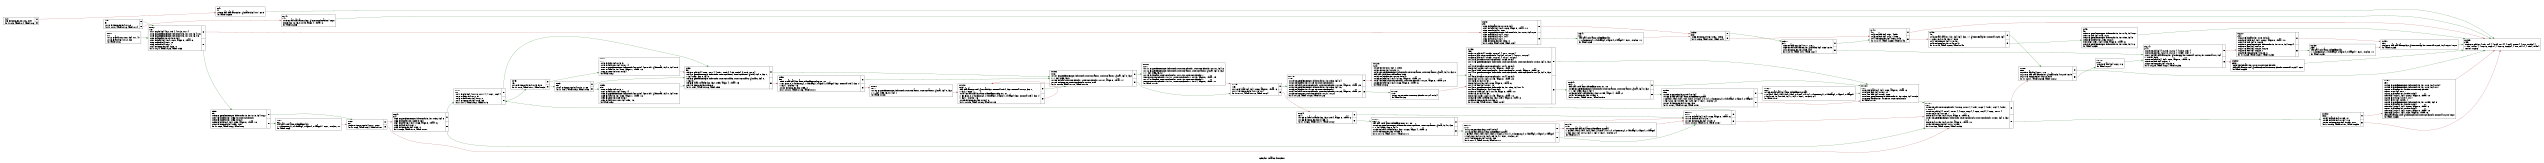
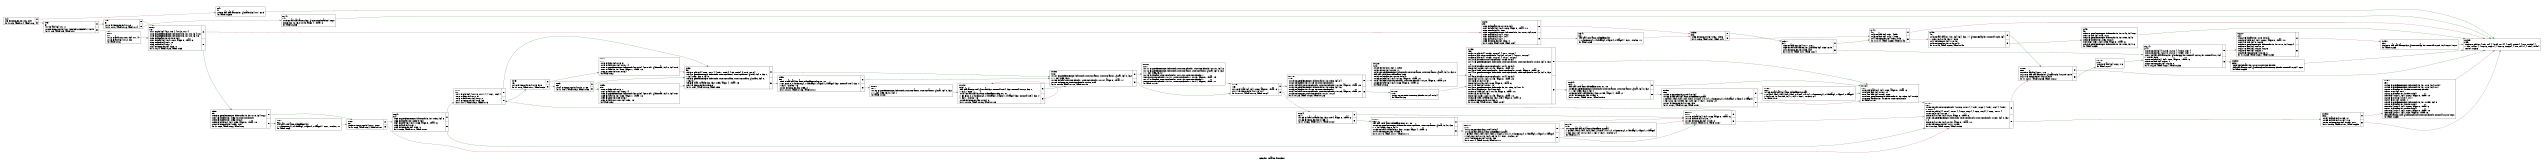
node "%6:": added
node "%230:": removed
